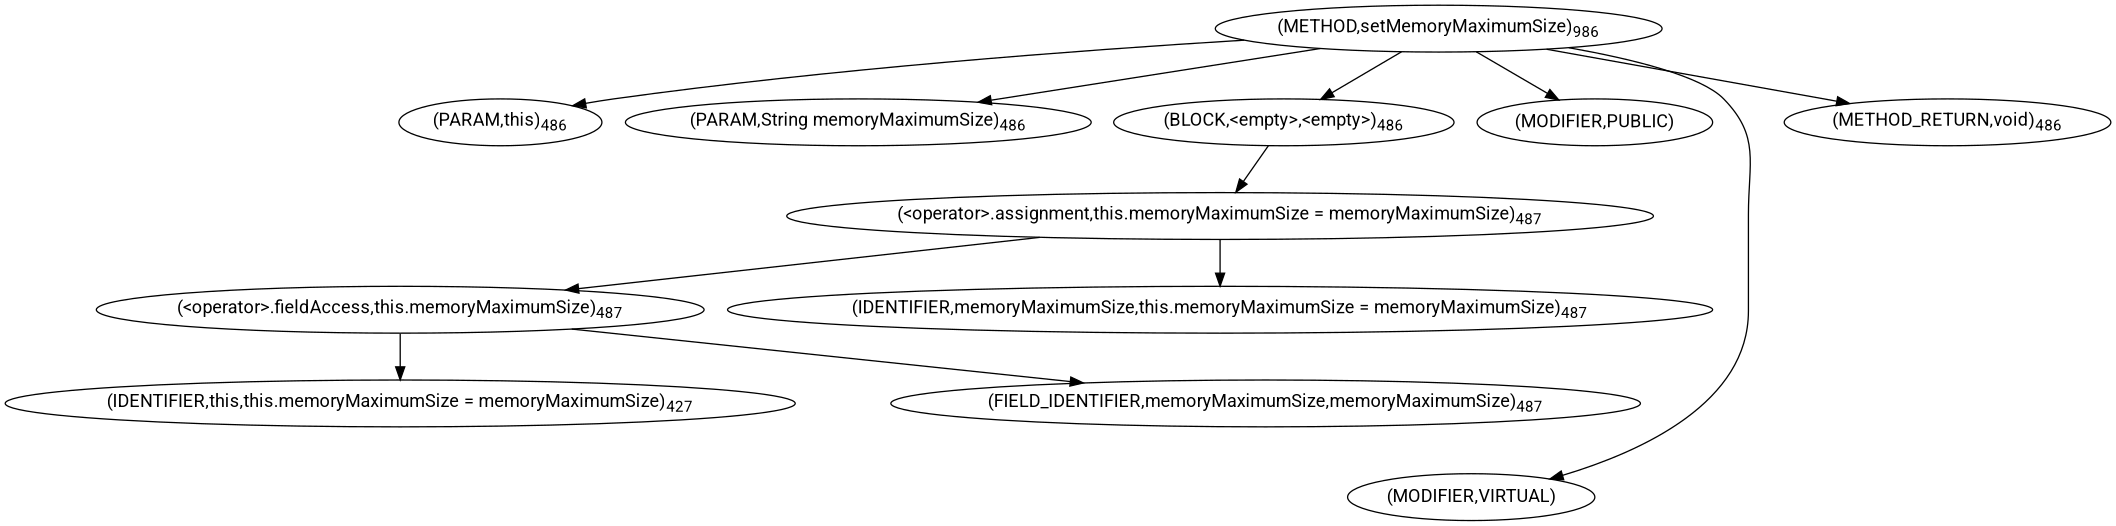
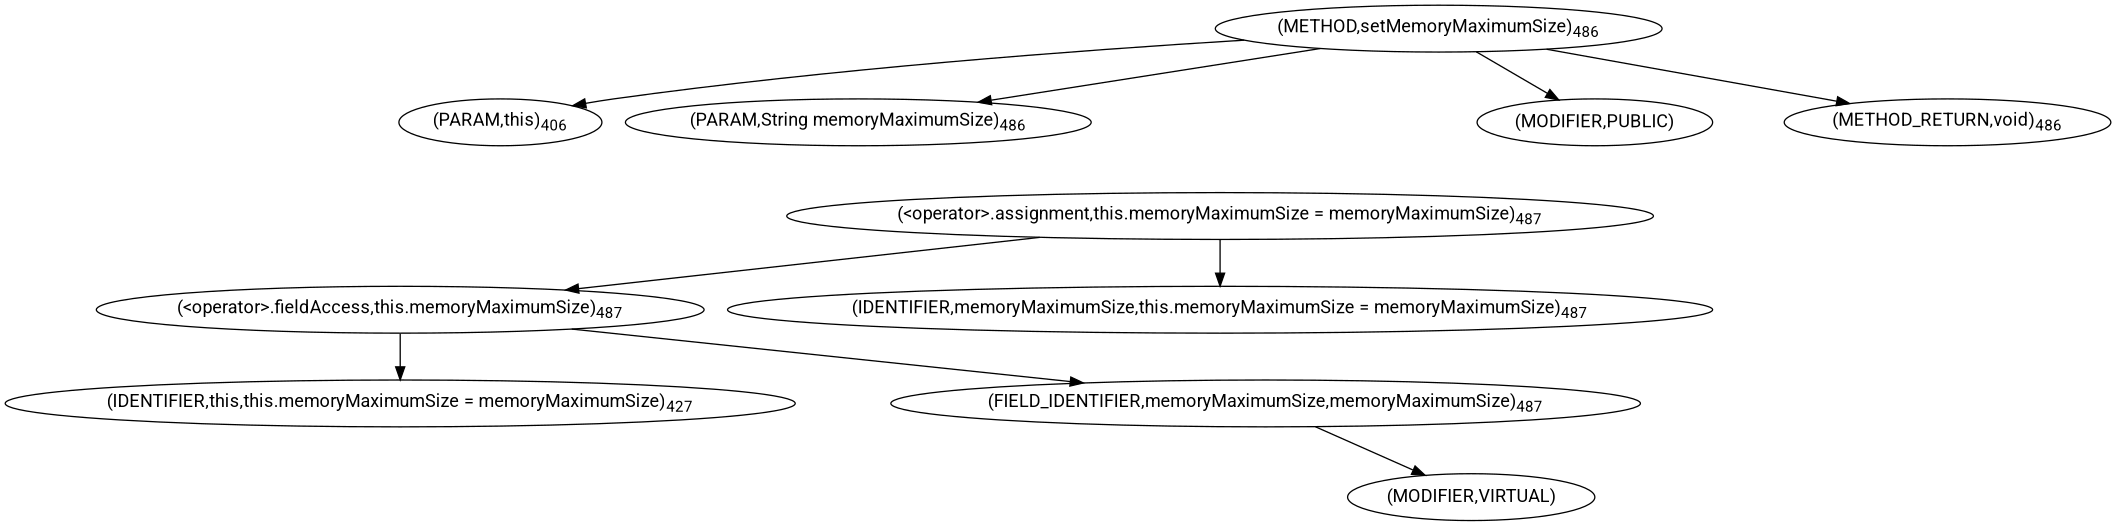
node "(METHOD,setMemoryMaximumSize)": text "986" -> "486"
node "(PARAM,this)": text "486" -> "406"
node "(BLOCK,<empty>,<empty>)": removed
edge "(METHOD,setMemoryMaximumSize)" -> "(MODIFIER,VIRTUAL)": now "(FIELD_IDENTIFIER,memoryMaximumSize,memoryMaximumSize)" -> "(MODIFIER,VIRTUAL)"
